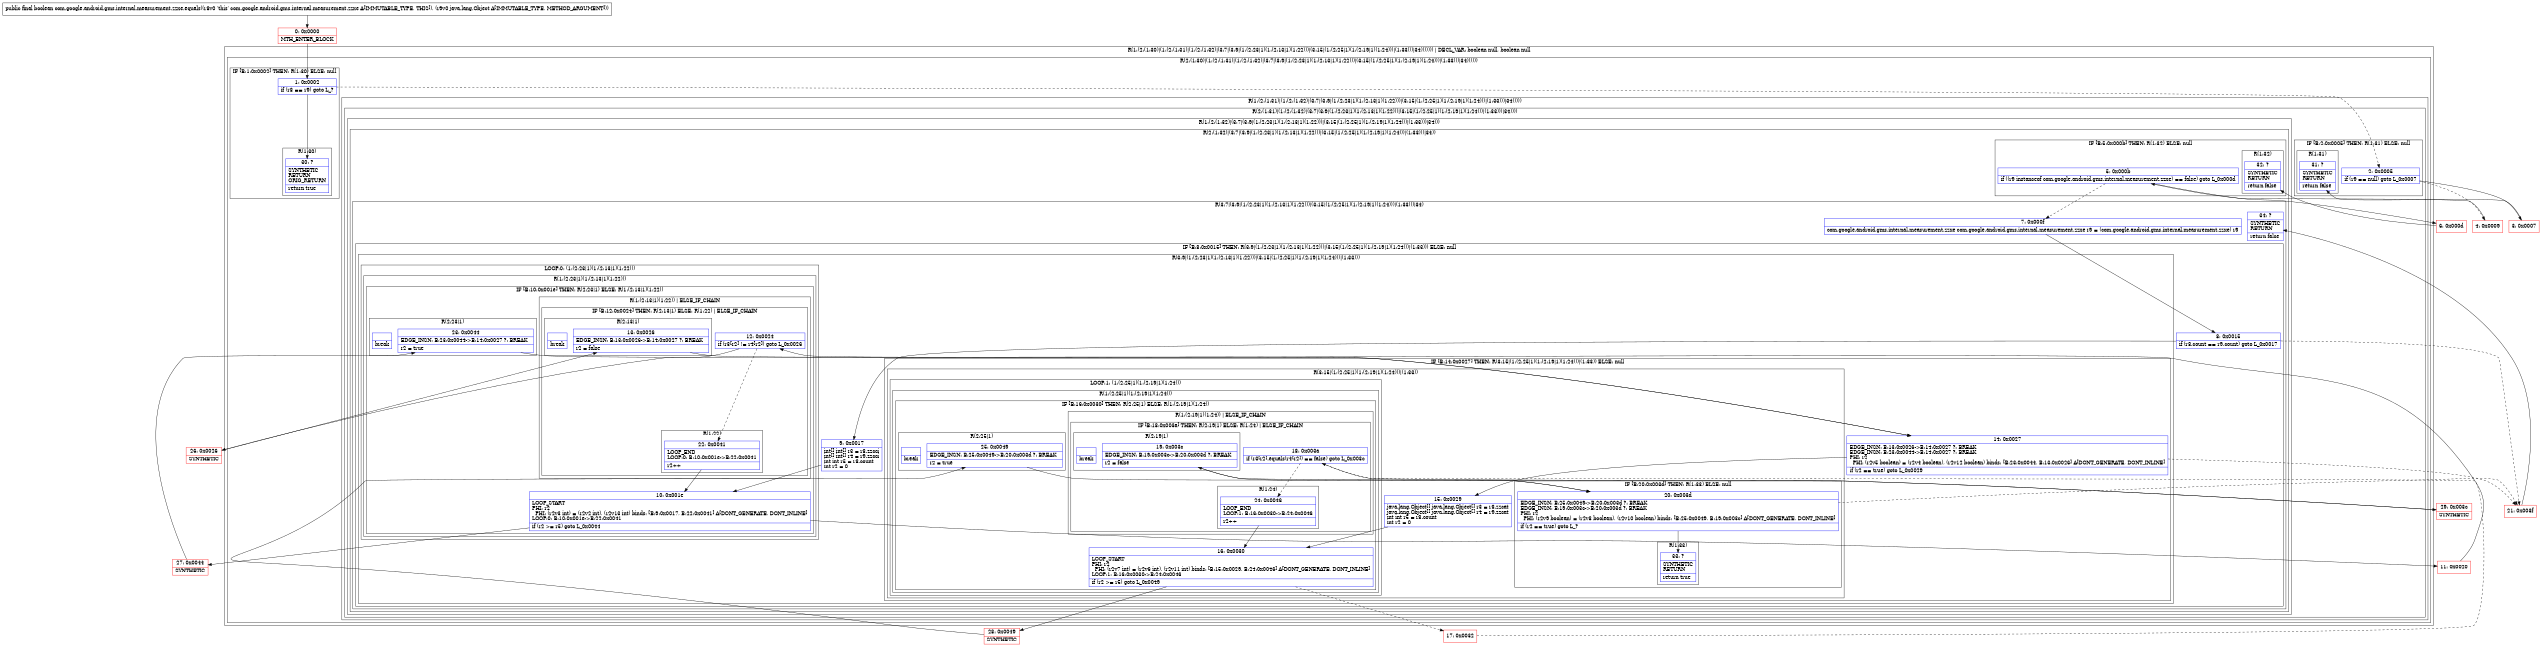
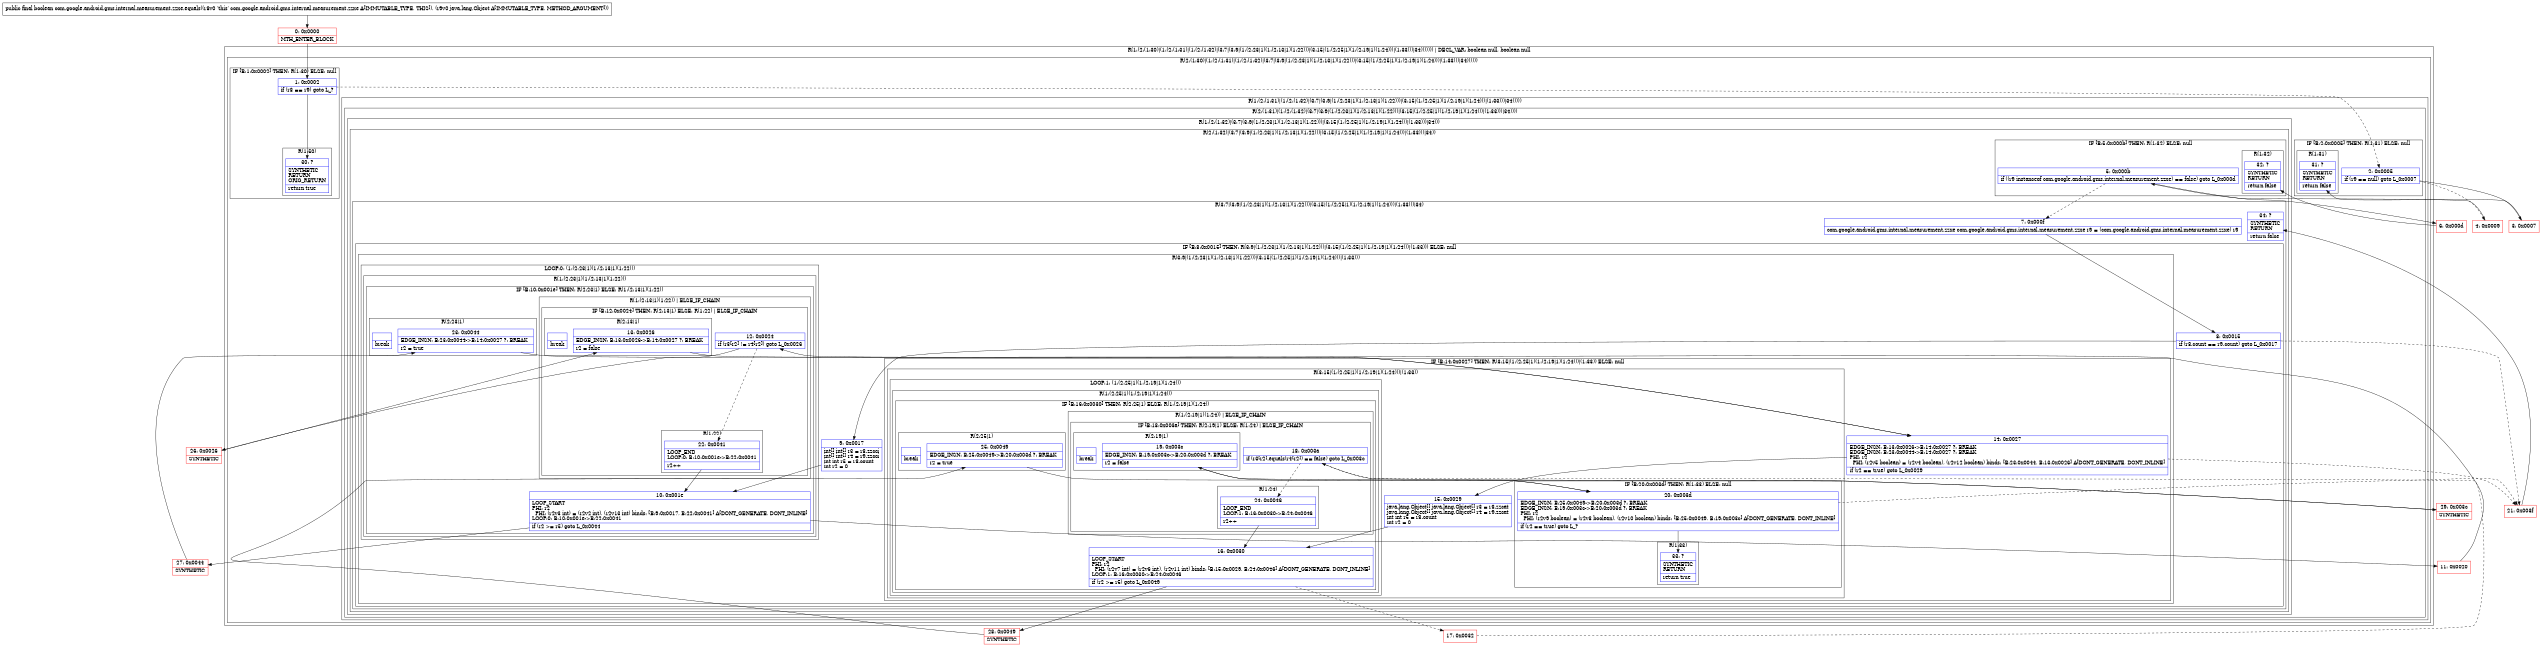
cluster "R(1:30)": label "R(1:30)" -> "R(1:50)"
